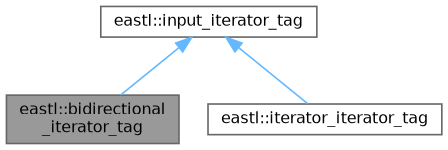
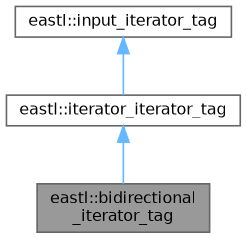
edge "eastl::bidirectional _iterator_tag" -> "eastl::input_iterator_tag": now "eastl::bidirectional _iterator_tag" -> "eastl::iterator_iterator_tag"
